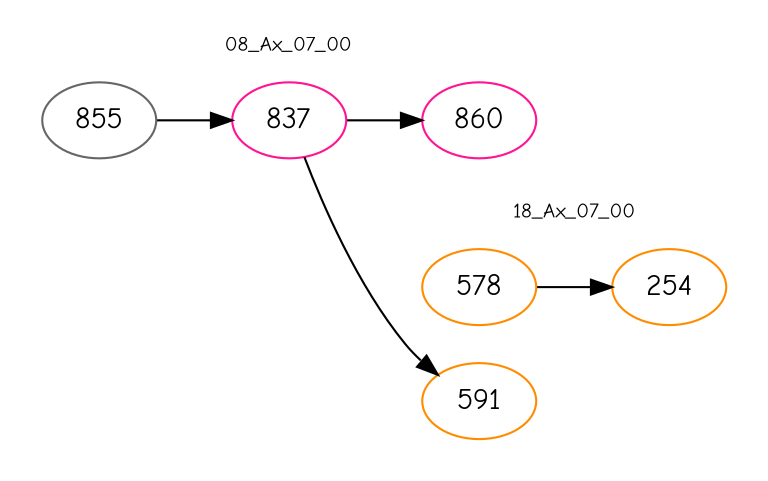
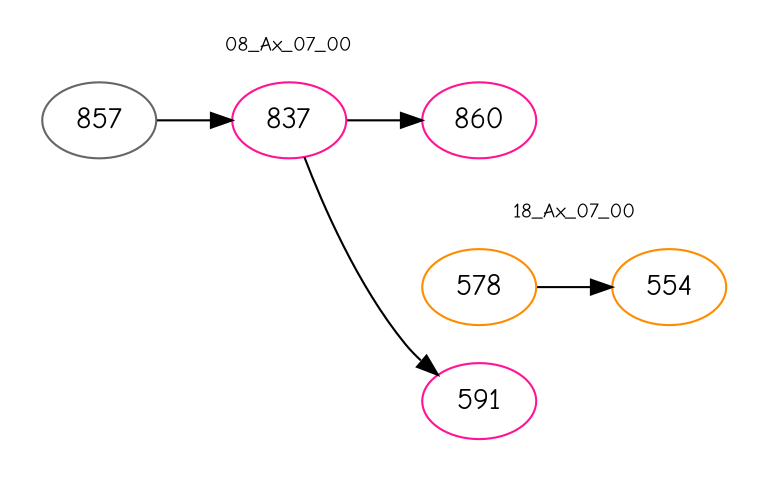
node "855": label "855" -> "857"
node "254": label "254" -> "554"
node "591": color darkorange -> deeppink
